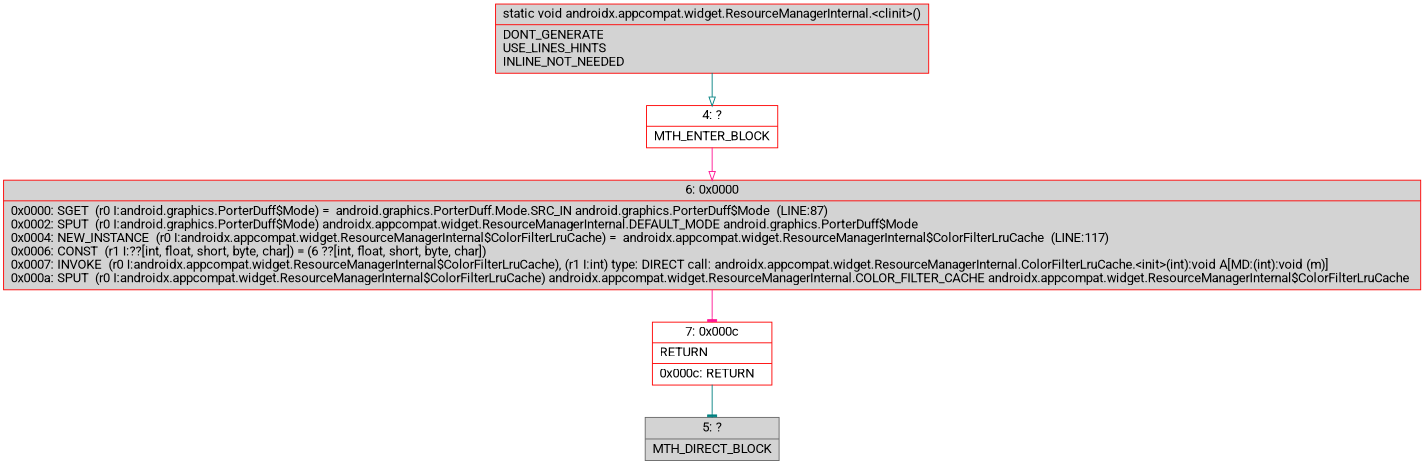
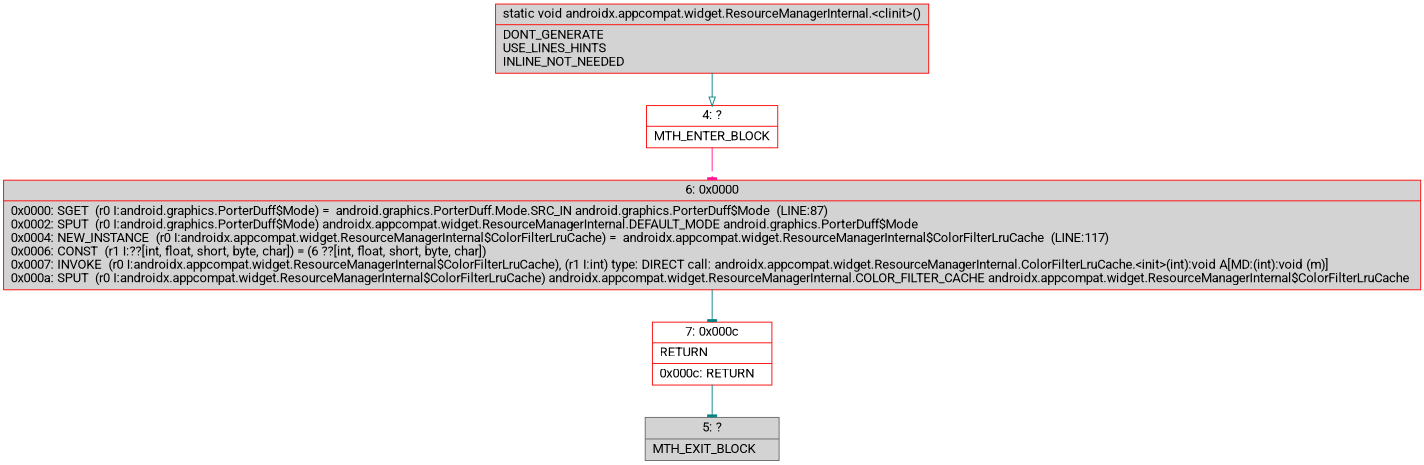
edge "4: ?" -> "6: 0x0000": arrowhead onormal -> tee
edge "6: 0x0000" -> "7: 0x000c": color deeppink -> teal
node "5: ?": text "MTH_DIRECT_BLOCK" -> "MTH_EXIT_BLOCK"
